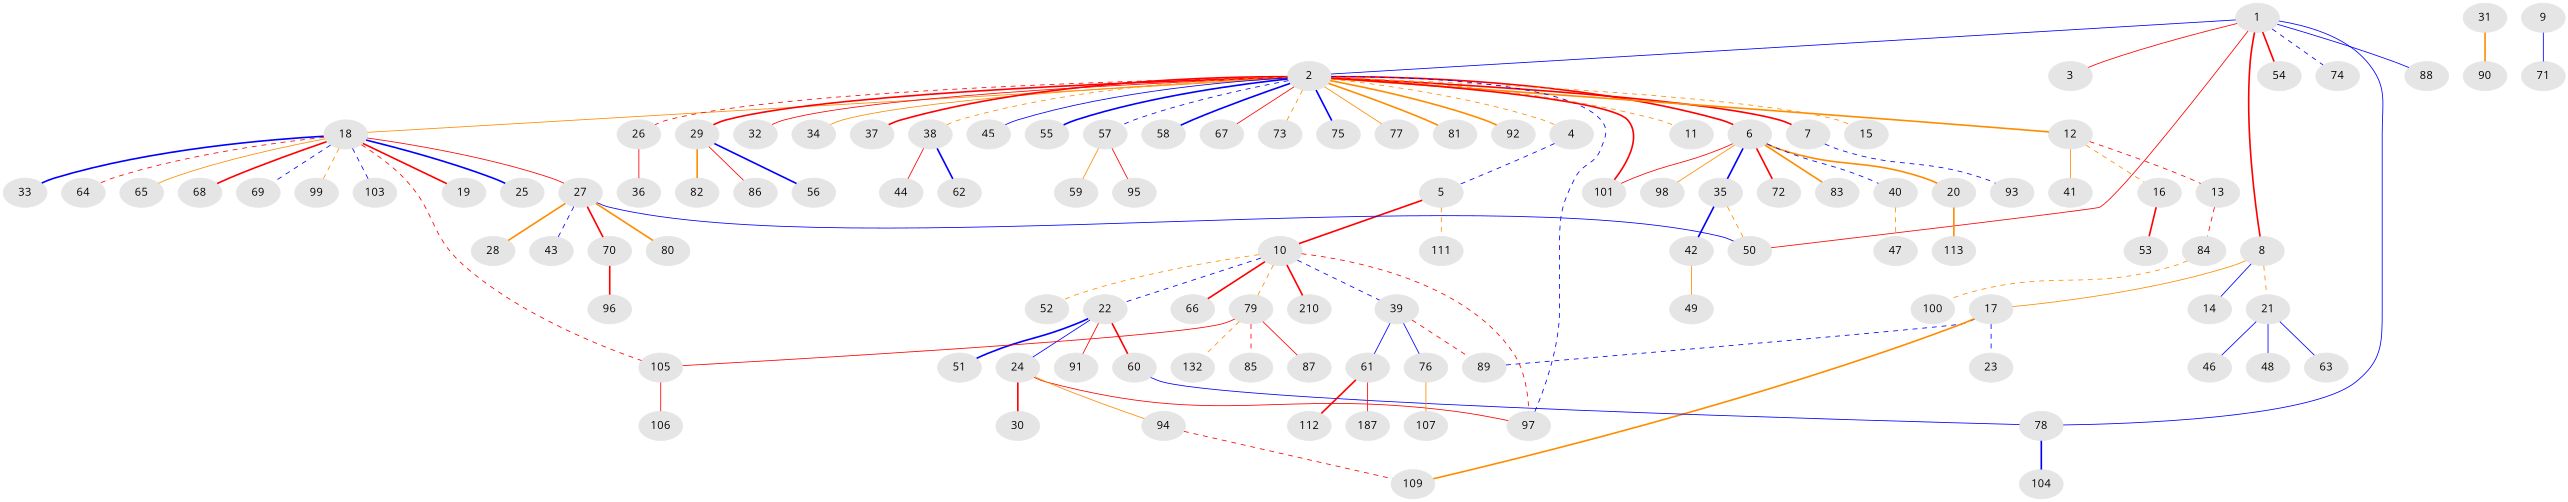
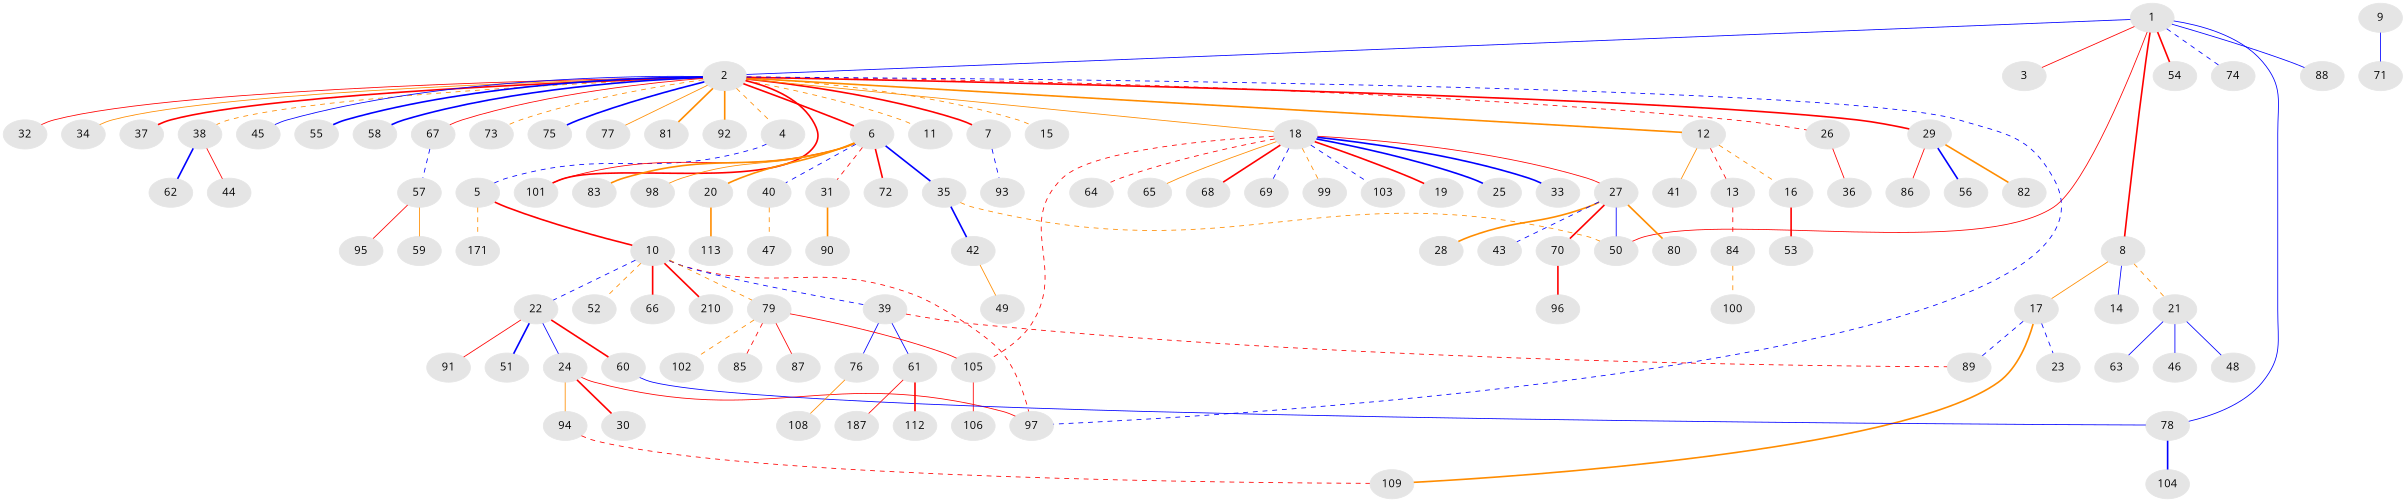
edge "2" -- "57": now "67" -- "57"
edge "6" -- "31": added
node "111": label "111" -> "171"
node "132": label "132" -> "102"
node "107": label "107" -> "108"
